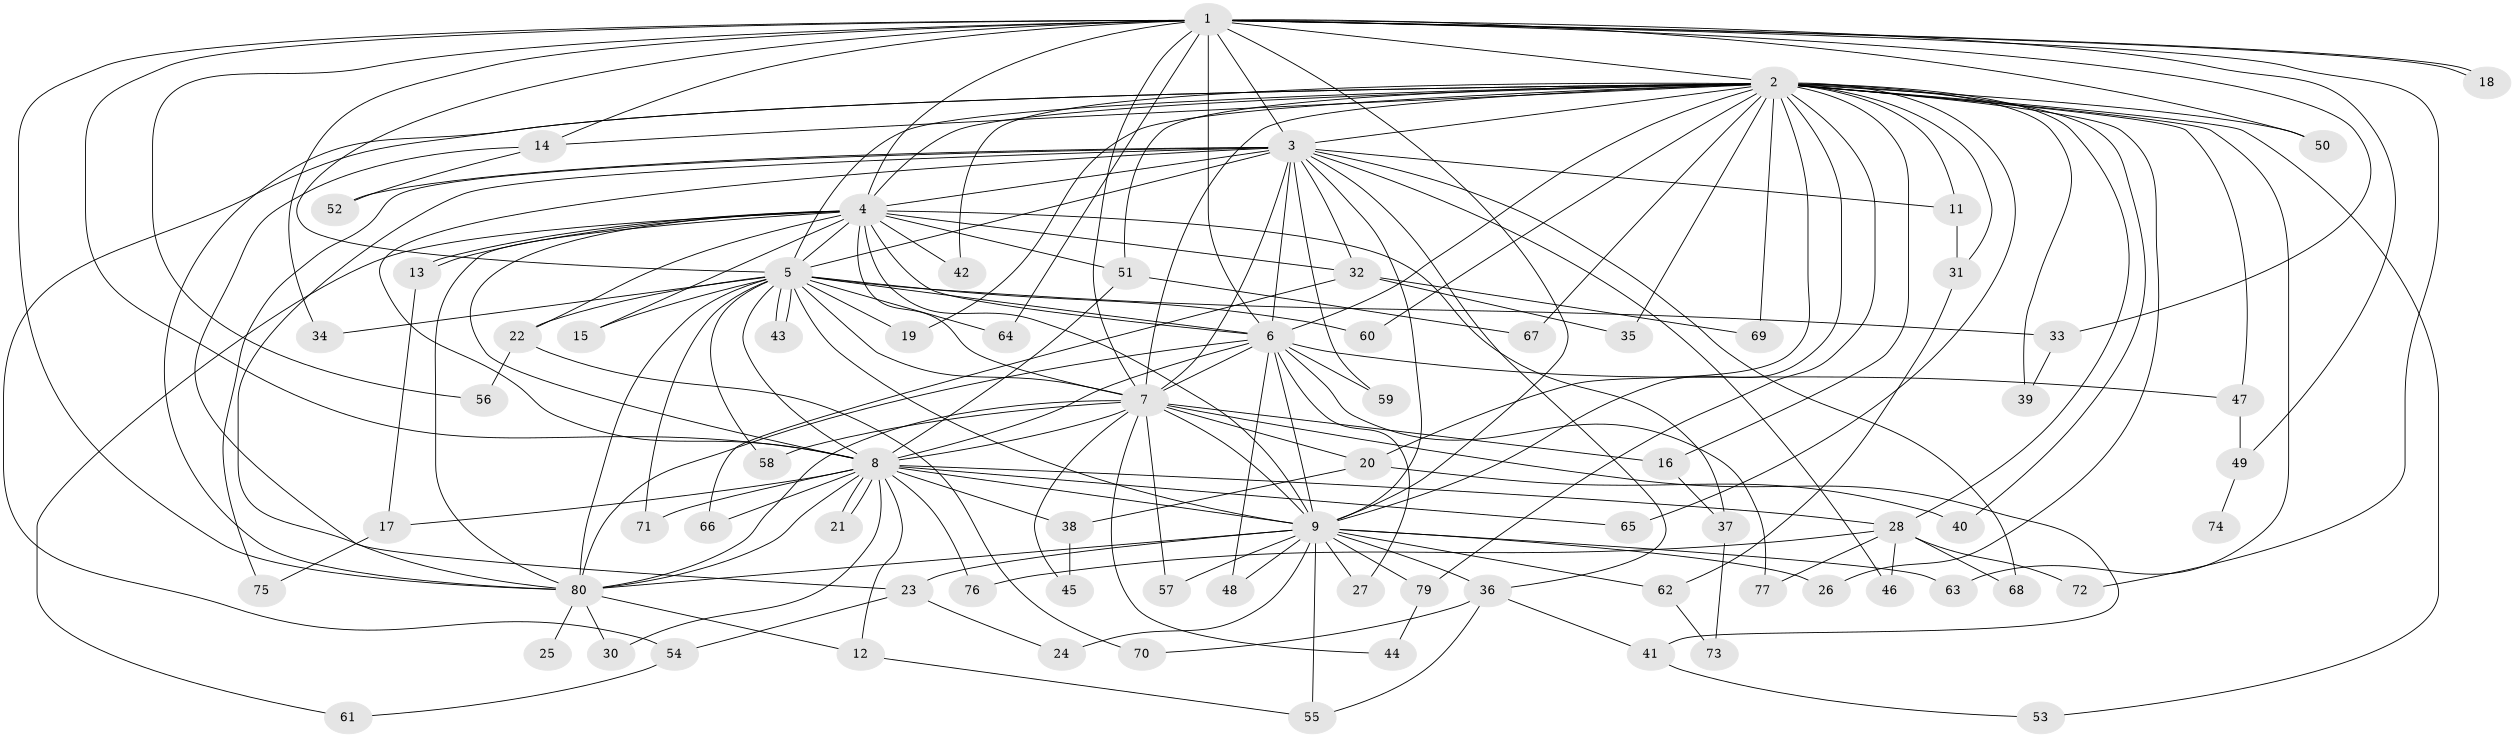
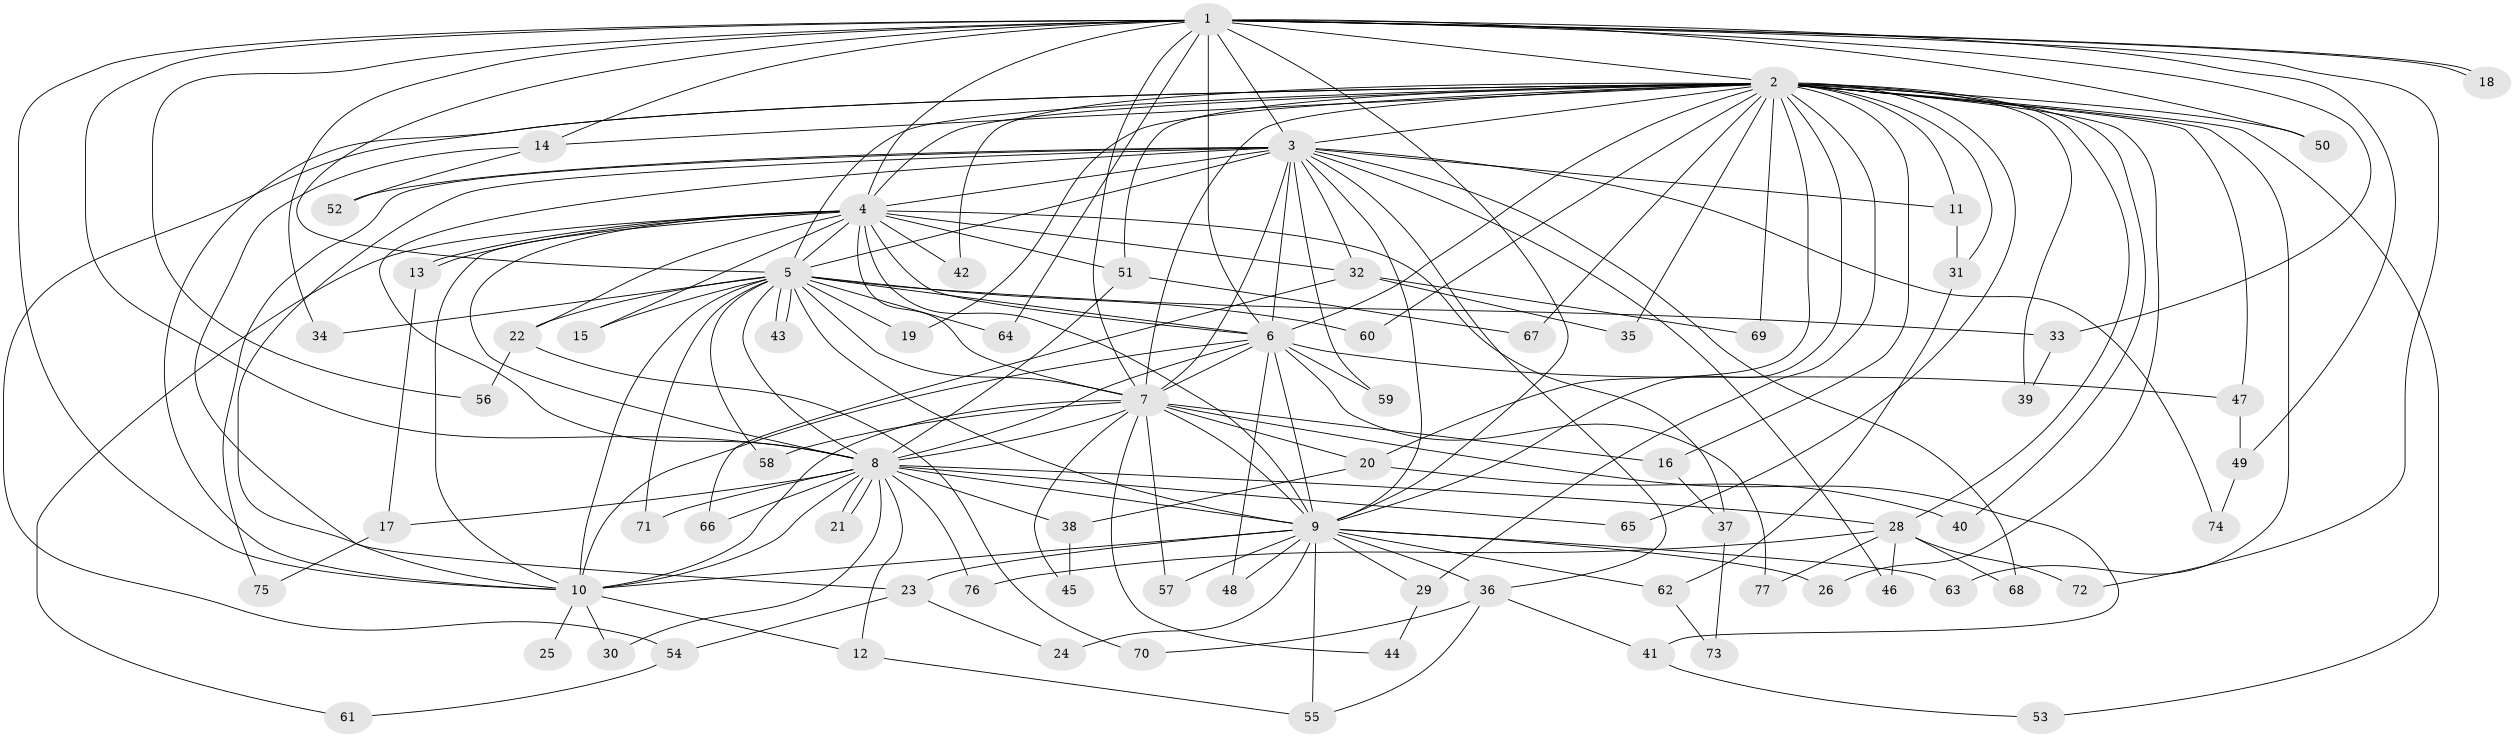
edge "3" -- "74": added
node "80": label "80" -> "10"
node "27": removed
node "79": label "79" -> "29"
